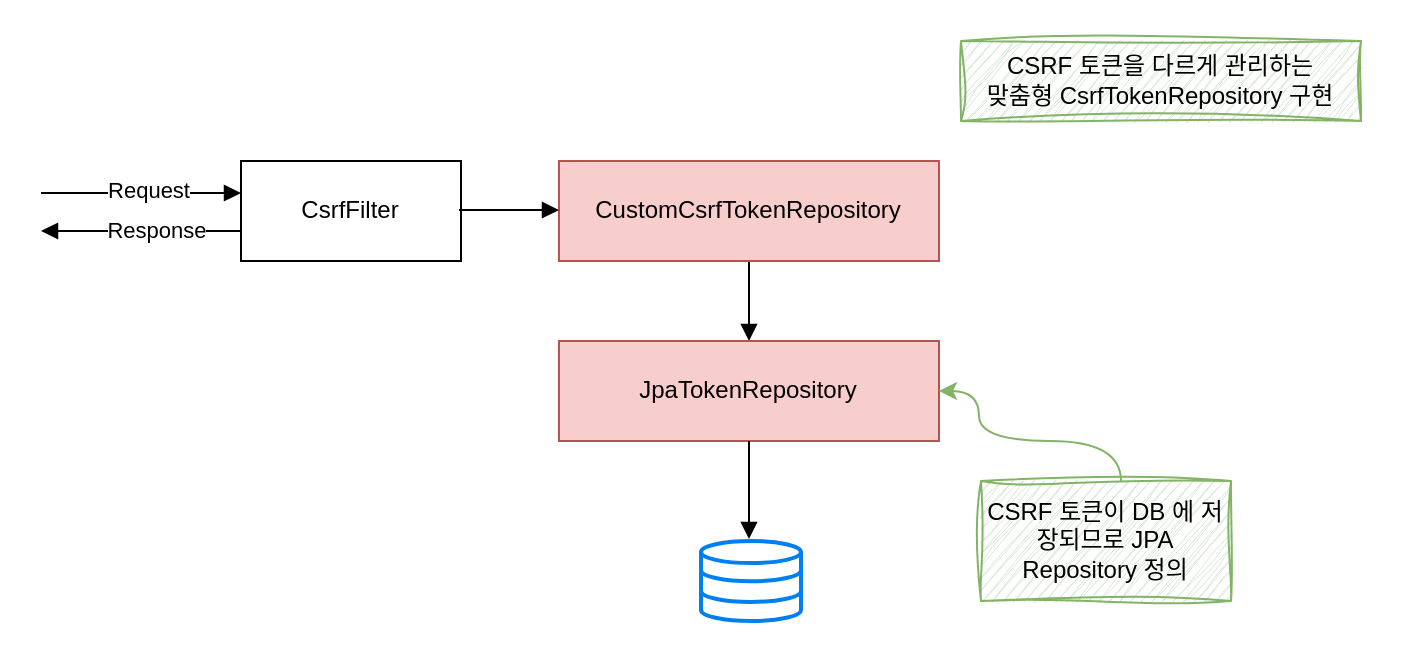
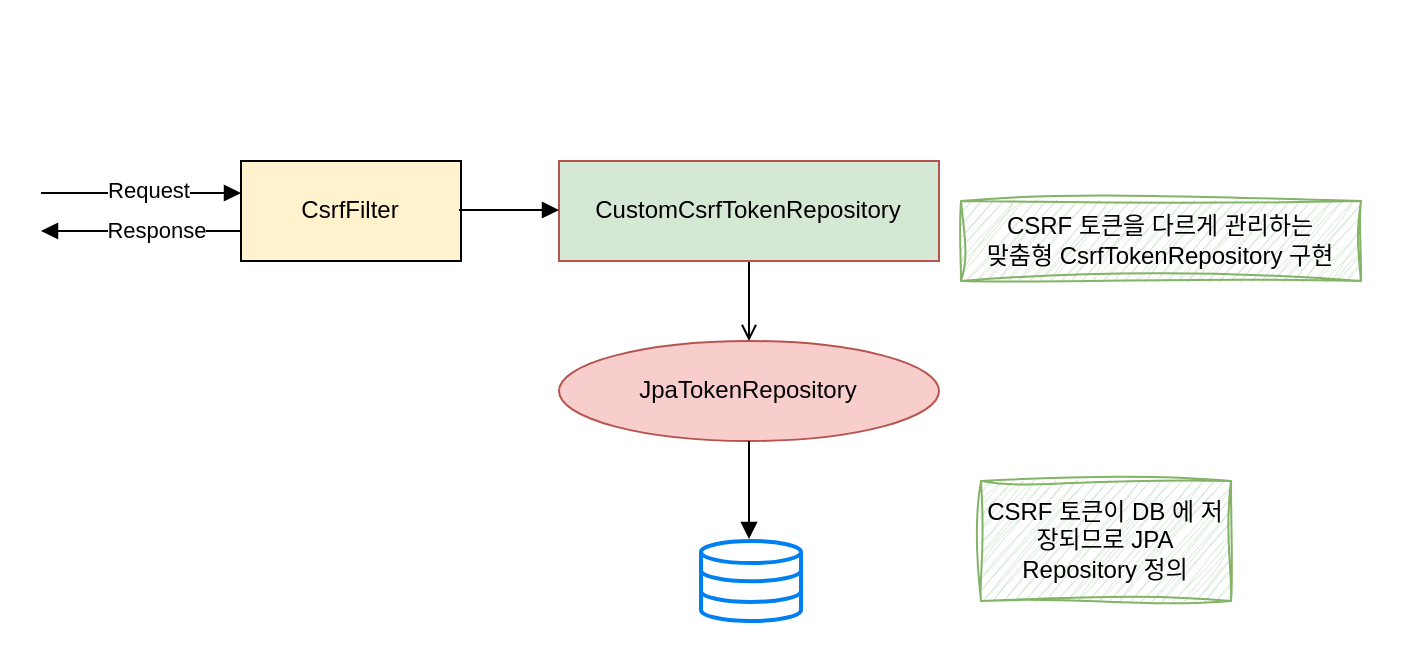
node "CSRF 토큰을 다르게 관리하는 맞춤형 CsrfTokenRepository 구현": moved (1161, 81) -> (1161, 241)
node "CsrfFilter": fillcolor #ffffff -> #fff2cc
node "CustomCsrfTokenRepository": fillcolor #f8cecc -> #d5e8d4
edge "CustomCsrfTokenRepository" -> "JpaTokenRepository": arrowhead block -> open
node "JpaTokenRepository": shape rectangle -> ellipse
edge "CSRF 토큰이 DB 에 저장되므로 JPA Repository 정의" -> "JpaTokenRepository": removed
